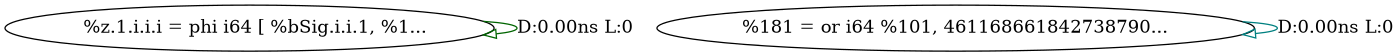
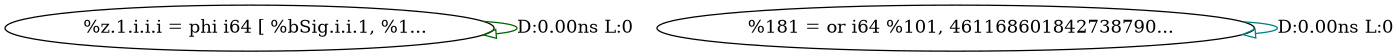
node "%181 = or i64 %101, 461168661842738790...": label "%181 = or i64 %101, 461168661842738790..." -> "%181 = or i64 %101, 461168601842738790..."
